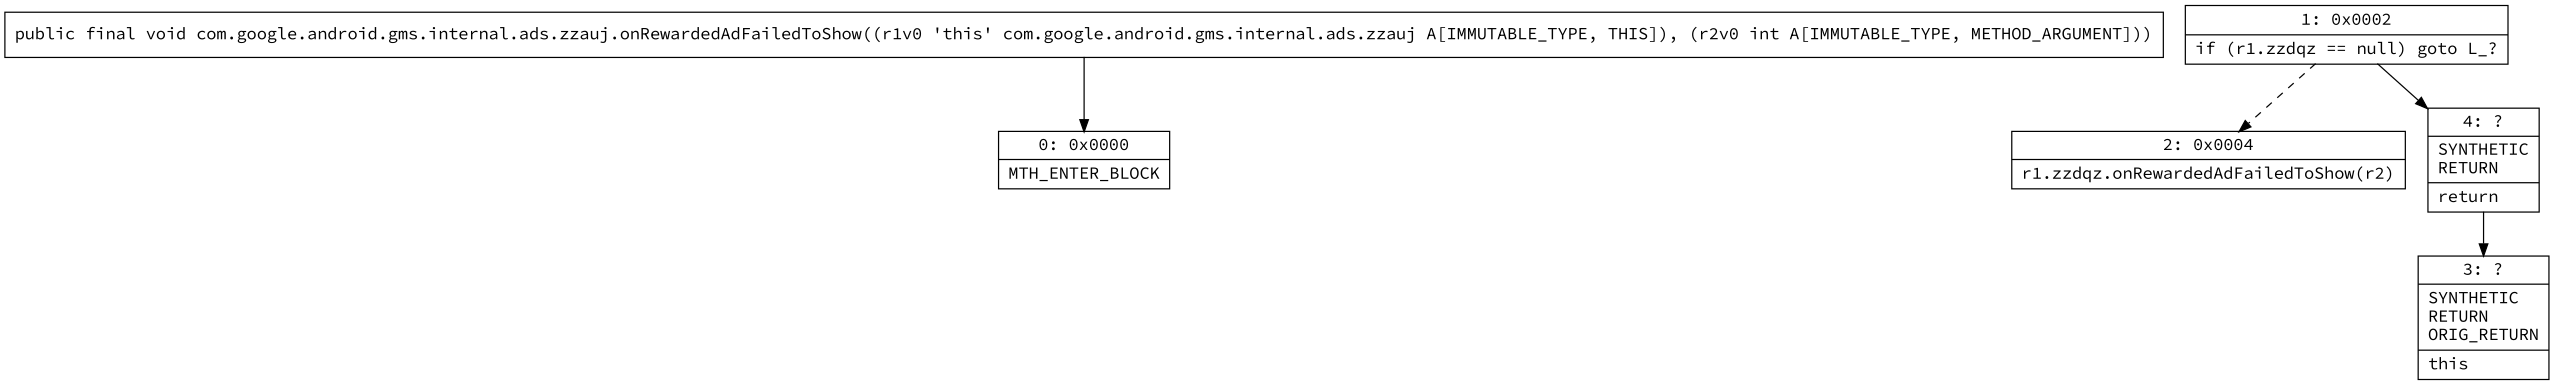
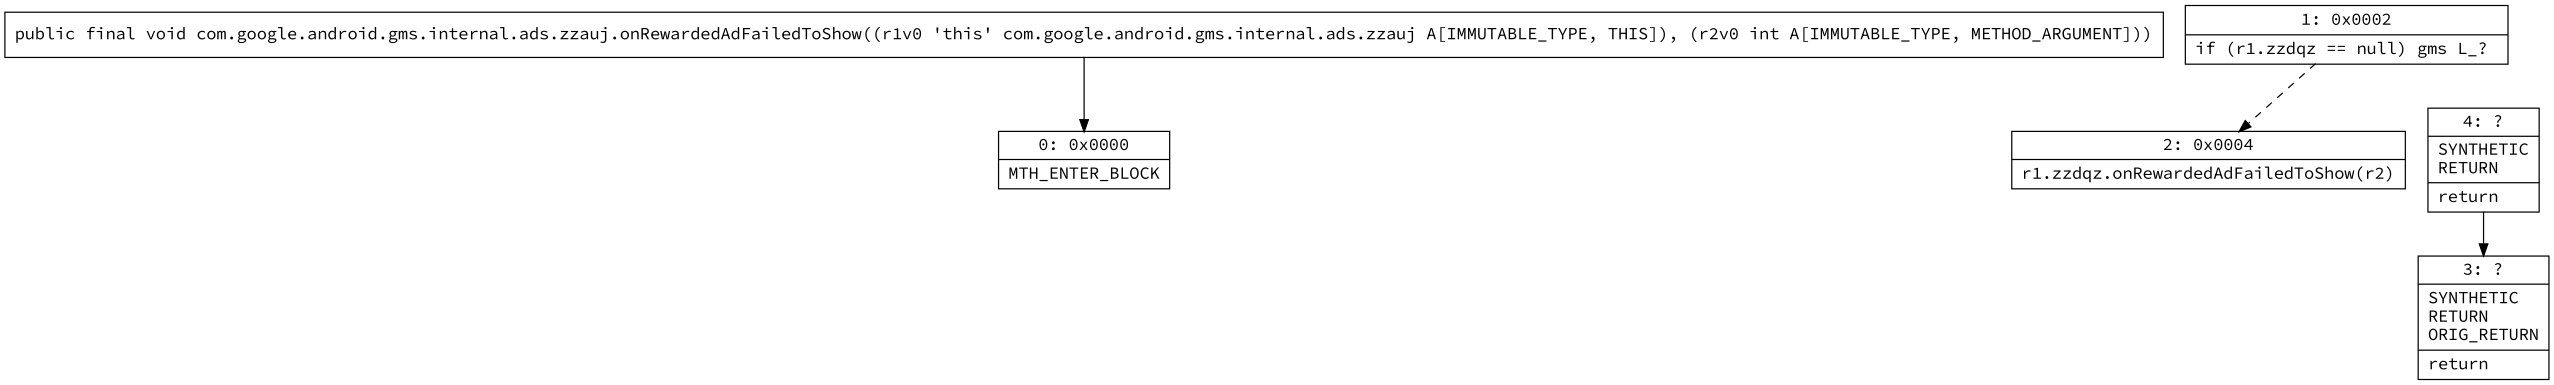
node "1: 0x0002": text "if (r1.zzdqz == null) goto L_?" -> "if (r1.zzdqz == null) gms L_?"
edge "1: 0x0002" -> "4: ?": removed
node "3: ?": text "this" -> "return"
